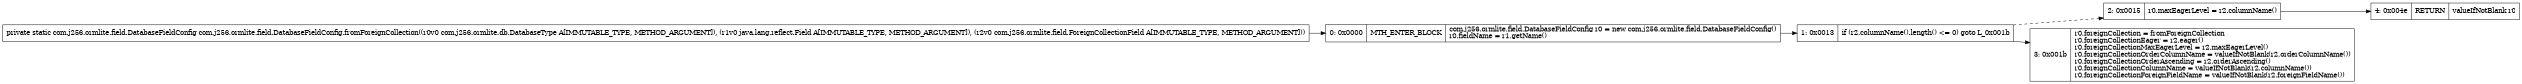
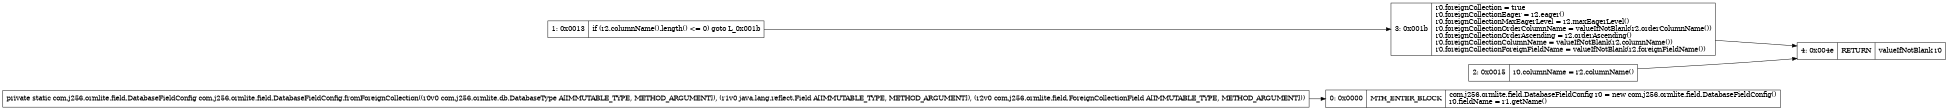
node "2: 0x0015": text "r0.maxEagerLevel = r2.columnName()" -> "r0.columnName = r2.columnName()"
edge "1: 0x0013" -> "2: 0x0015": removed
edge "0: 0x0000" -> "1: 0x0013": removed
node "3: 0x001b": text "r0.foreignCollection = fromForeignCollection" -> "r0.foreignCollection = true"
edge "3: 0x001b" -> "4: 0x004e": added
